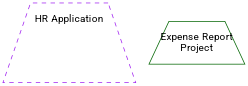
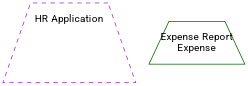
node "Expense Report Project": label "Expense Report Project" -> "Expense Report Expense"
